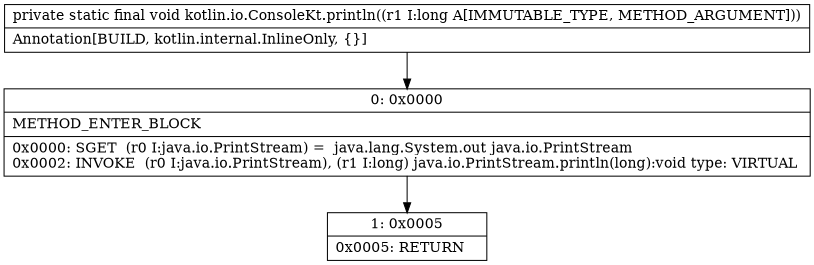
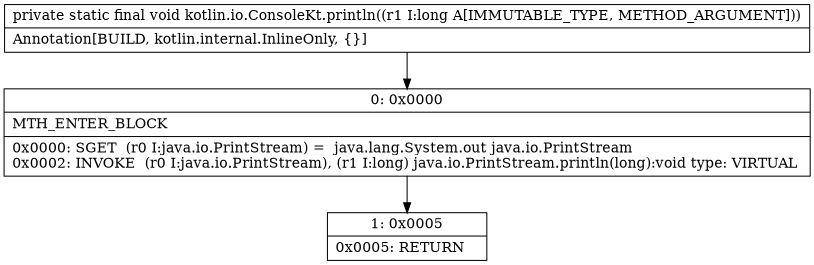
node "0: 0x0000": text "METHOD_ENTER_BLOCK" -> "MTH_ENTER_BLOCK"
